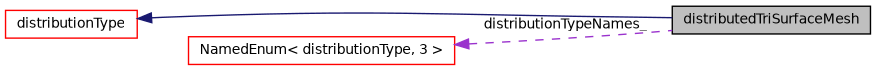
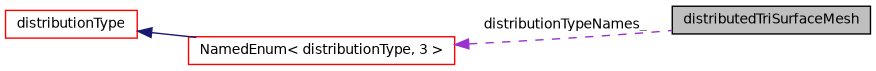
edge "distributedTriSurfaceMesh" -> "distributionType": now "NamedEnum< distributionType, 3 >" -> "distributionType"
